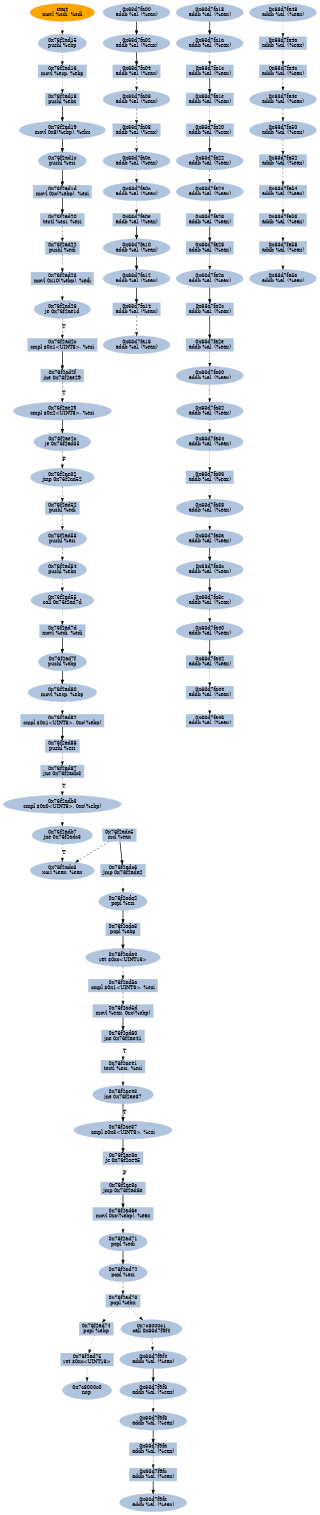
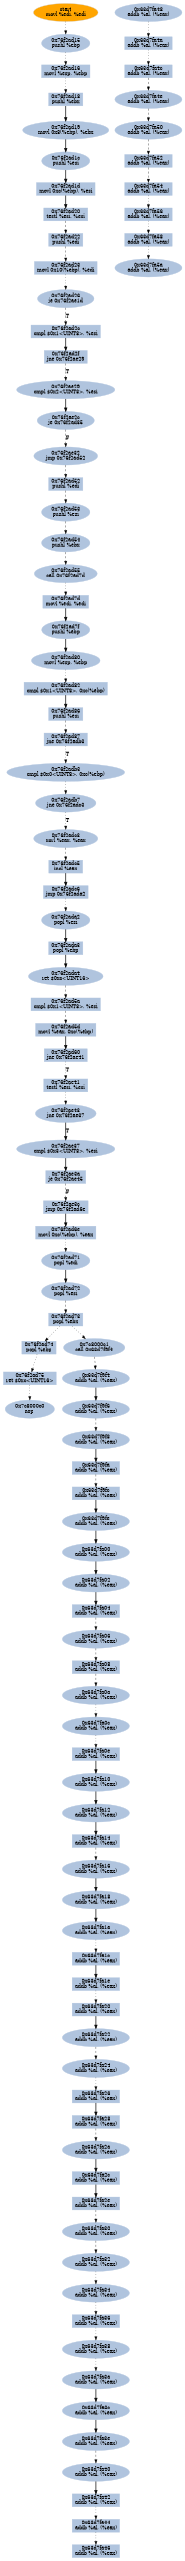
edge "0x76f2adc5 incl %eax" -> "0x76f2adc3 xorl %eax, %eax": reversed
edge "0x63d7f9fe addb %al, (%eax)" -> "0x63d7fa00 addb %al, (%eax)": added
edge "0x63d7fa16 addb %al, (%eax)" -> "0x63d7fa18 addb %al, (%eax)": added
